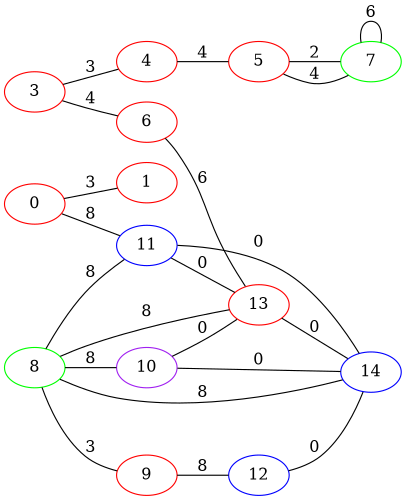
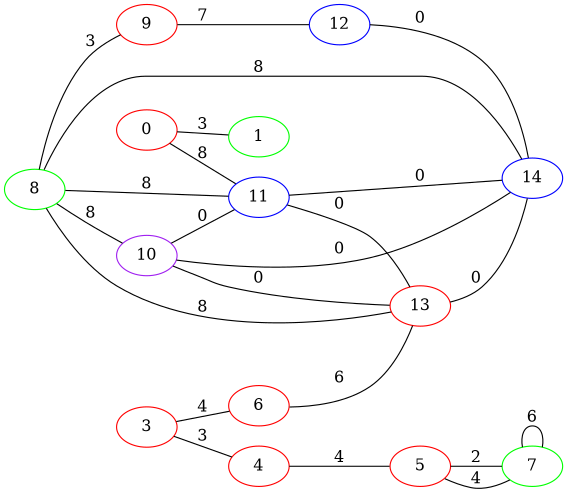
node "1": color red -> green
edge "11" -- "10": added, label "0"
edge "9" -- "12": label "8" -> "7"
